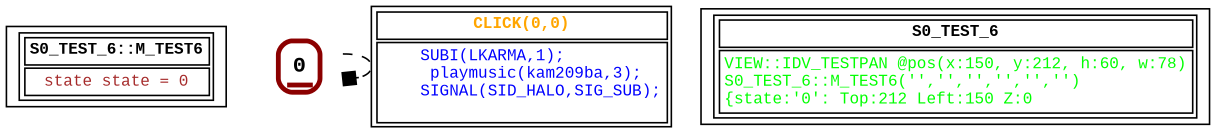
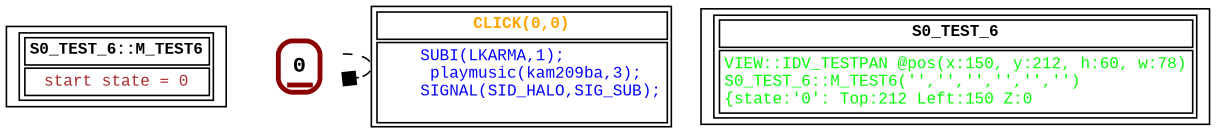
node "S0_TEST_6::M_TEST6": text "state state = 0" -> "start state = 0"
